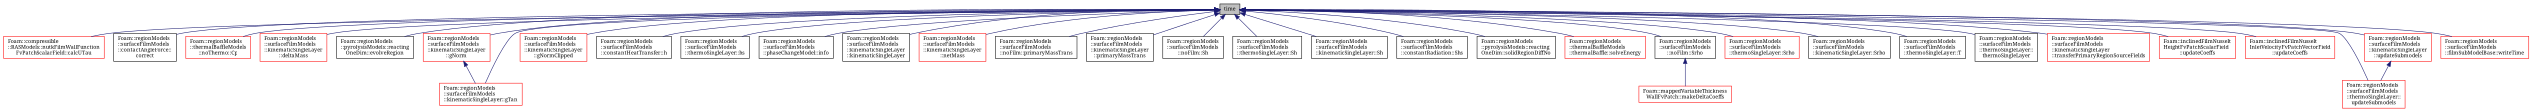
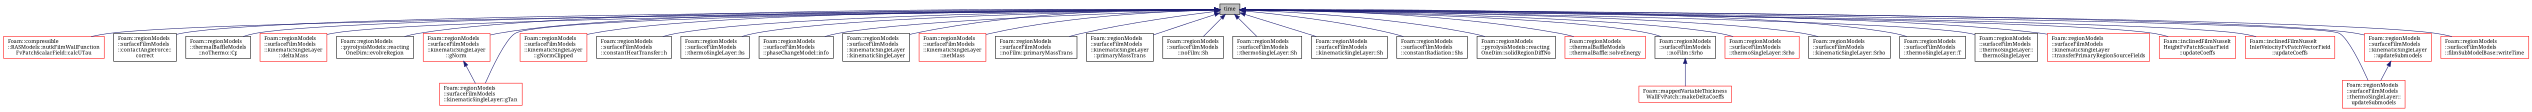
node "Foam::regionModels ::thermalBaffleModels ::noThermo::Cp": color red -> black
